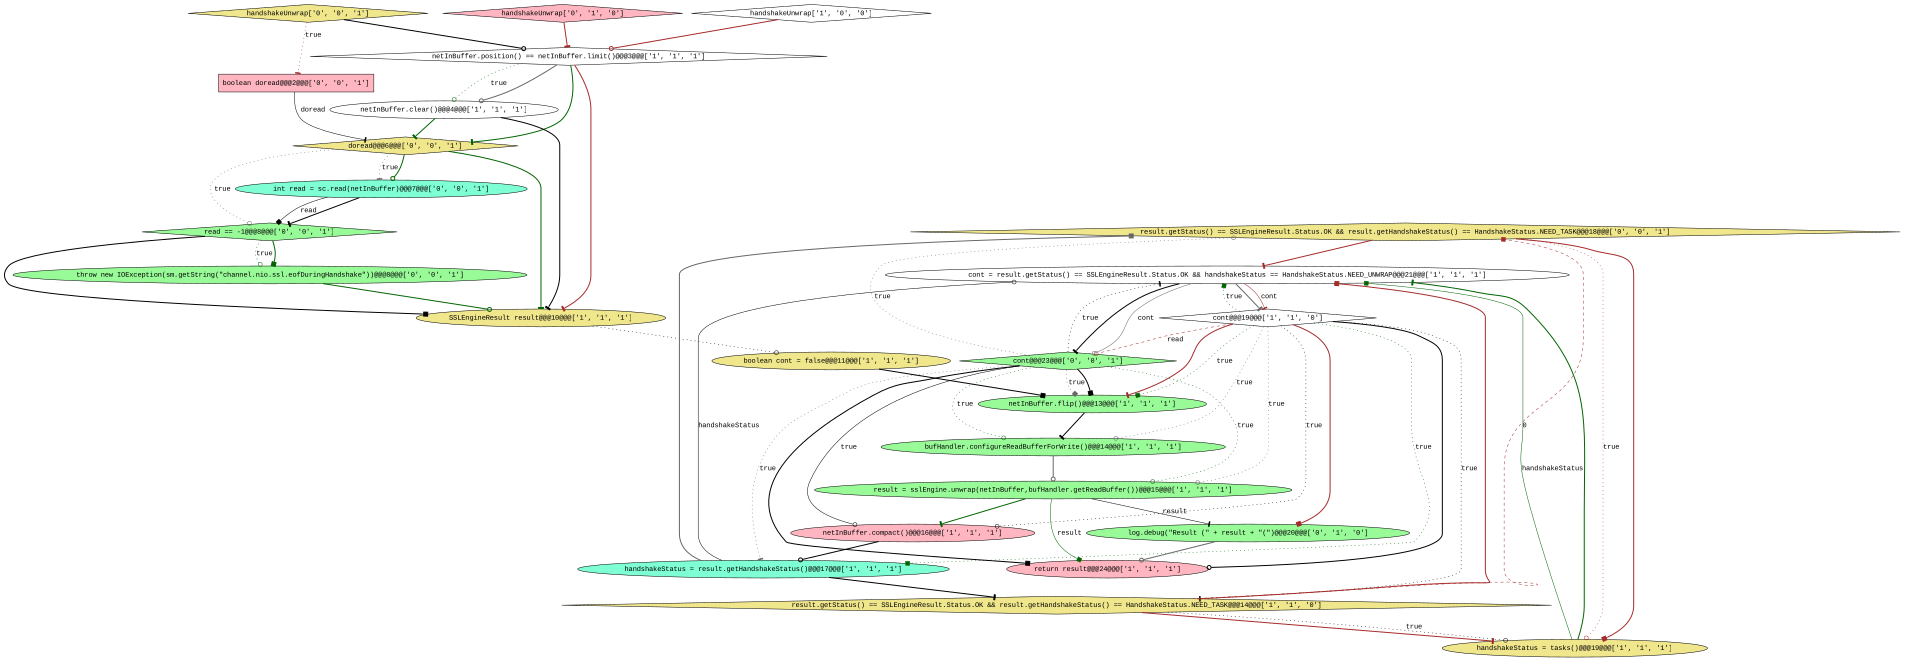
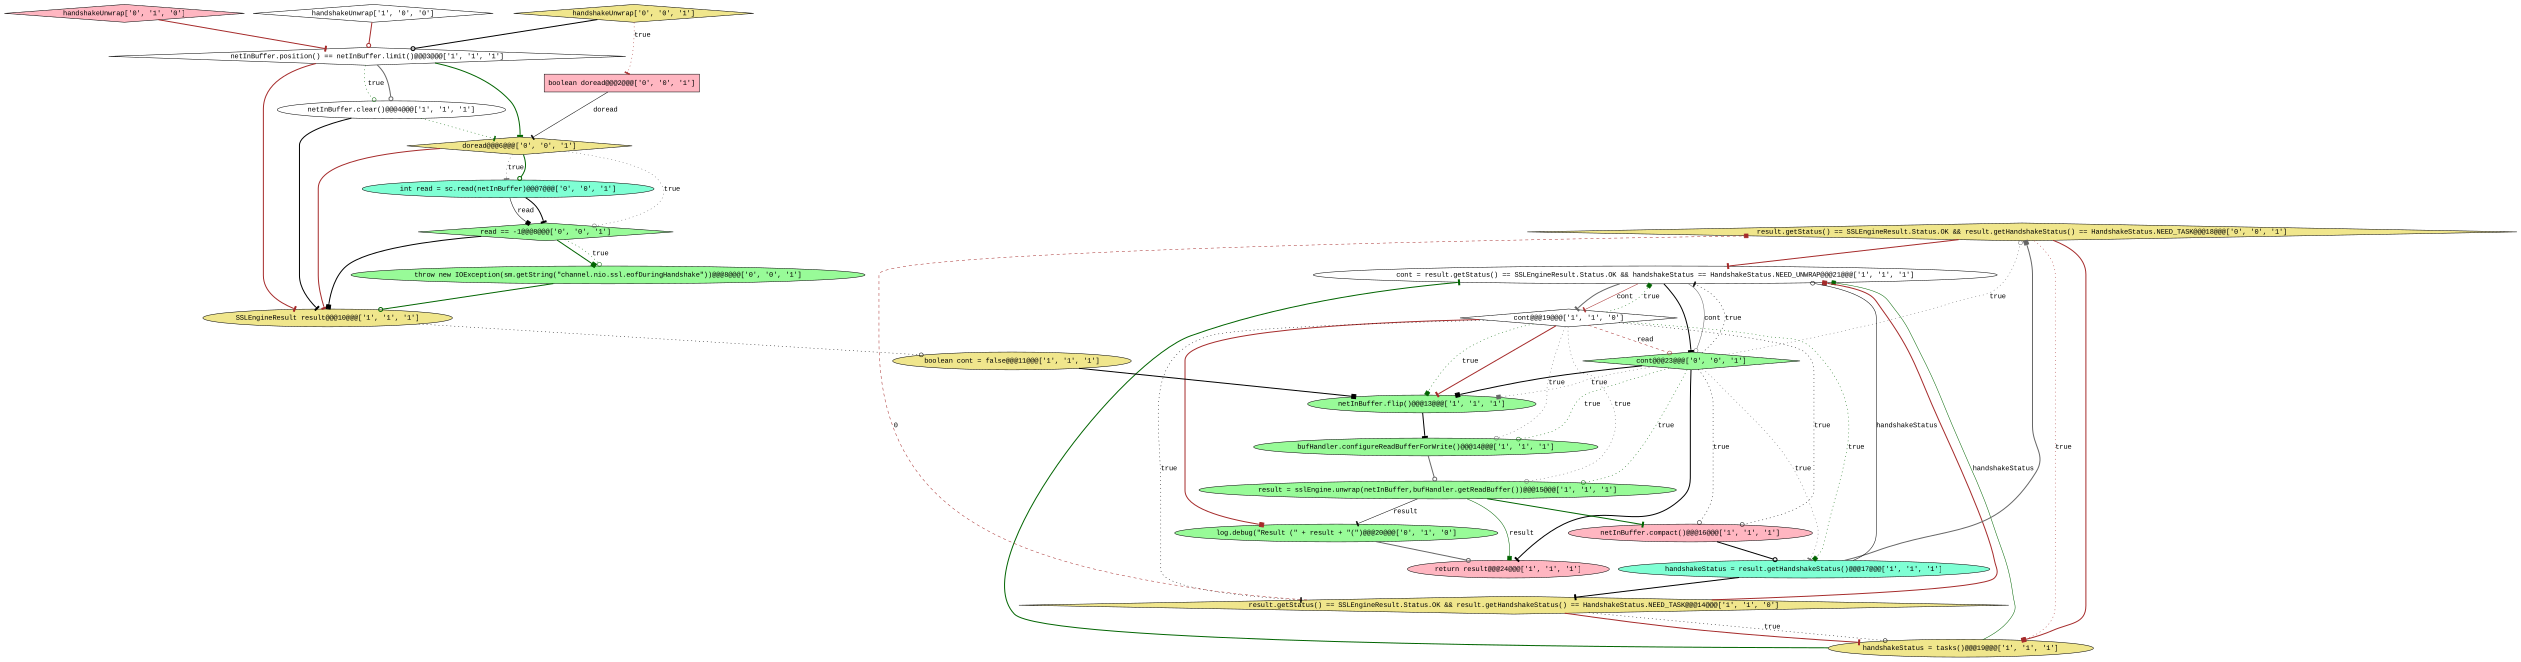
edge "netInBuffer.clear()@@@4@@@['1', '1', '1']" -> "doread@@@6@@@['0', '0', '1']": style bold -> dotted
edge "doread@@@6@@@['0', '0', '1']" -> "SSLEngineResult result@@@10@@@['1', '1', '1']": color darkgreen -> brown
edge "cont@@@23@@@['0', '0', '1']" -> "netInBuffer.compact()@@@16@@@['1', '1', '1']": style solid -> dotted
edge "cont@@@23@@@['0', '0', '1']" -> "return result@@@24@@@['1', '1', '1']": arrowhead box -> tee
edge "cont@@@19@@@['1', '1', '0']" -> "return result@@@24@@@['1', '1', '1']": removed
